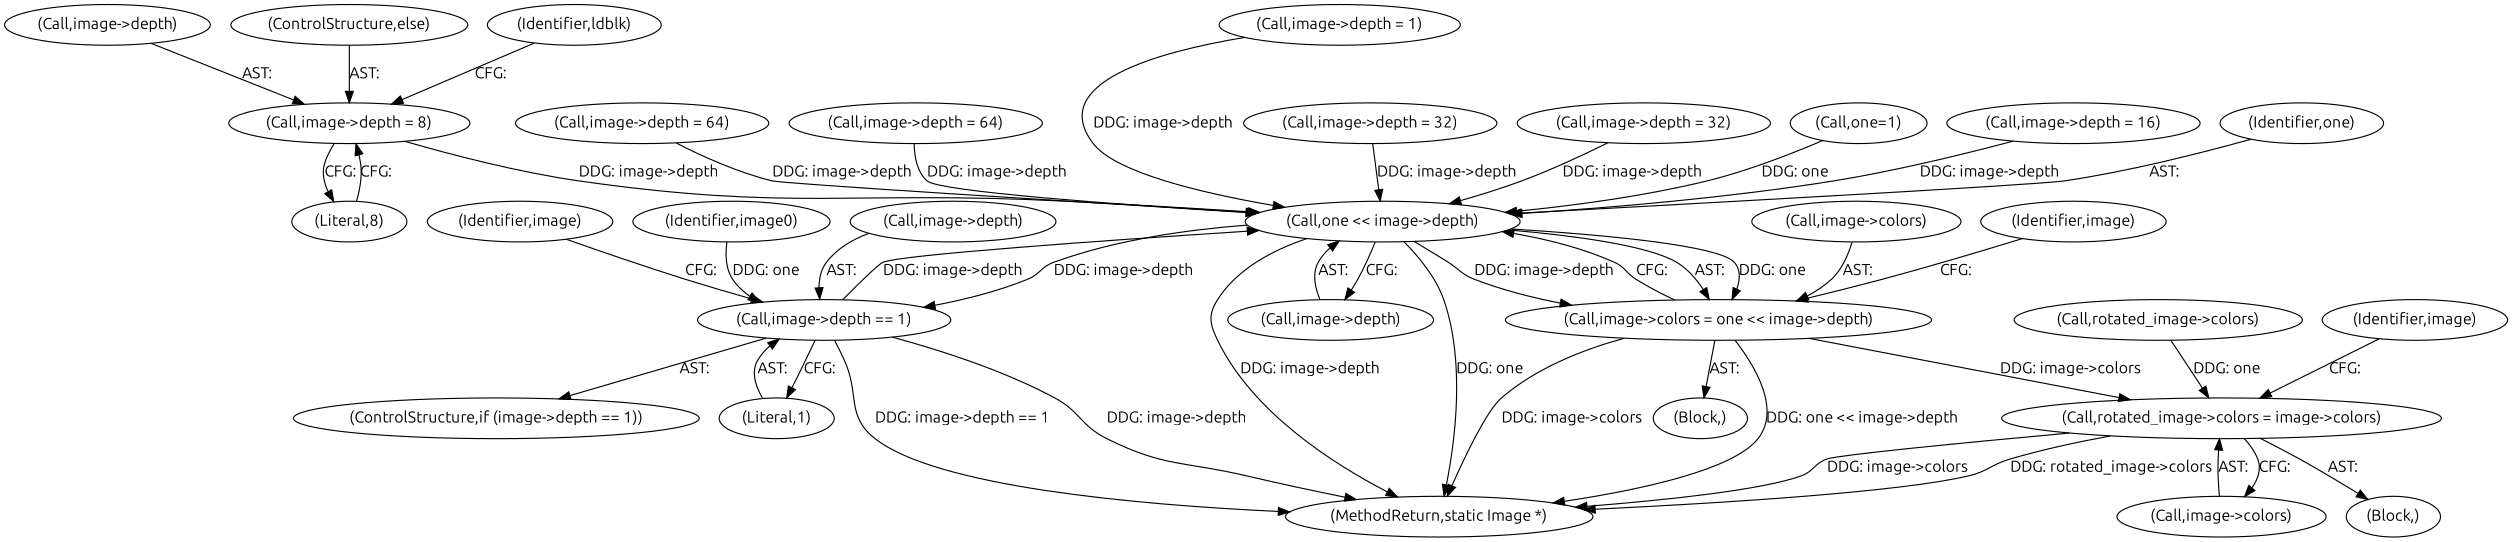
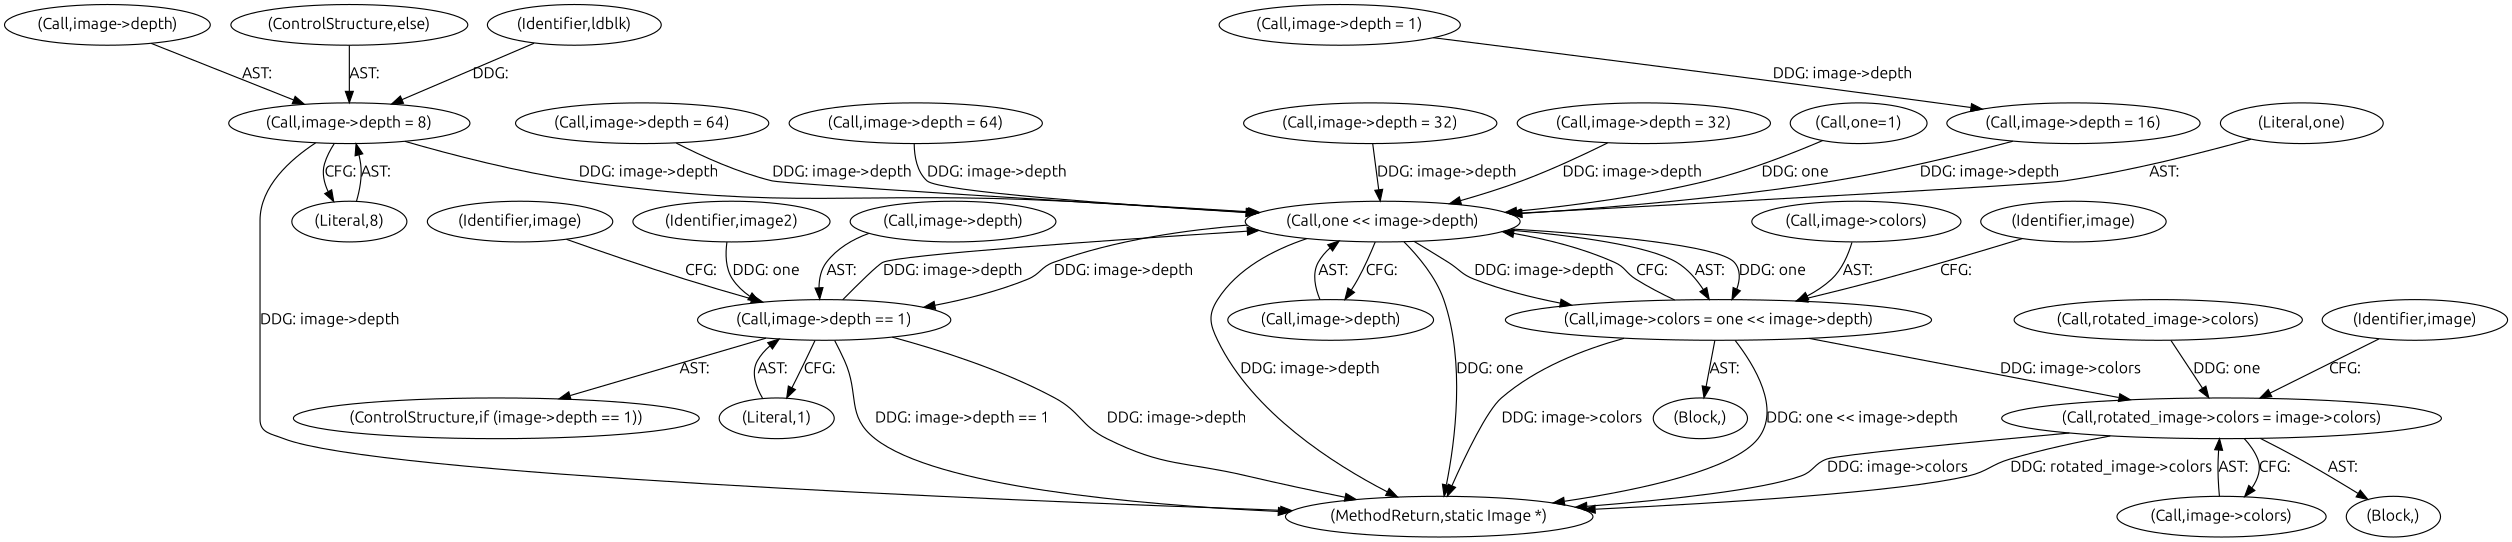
edge "(Identifier,ldblk)" -> "(Call,image->depth = 8)": label "CFG: " -> "DDG: "
node "(Identifier,one)": label "(Identifier,one)" -> "(Literal,one)"
edge "(Call,image->depth = 1)" -> "(Call,one << image->depth)": now "(Call,image->depth = 1)" -> "(Call,image->depth = 16)"
edge "(Literal,8)" -> "(Call,image->depth = 8)": label "CFG: " -> "AST: "
node "(Identifier,image0)": label "(Identifier,image0)" -> "(Identifier,image2)"
edge "(Call,image->depth = 8)" -> "(MethodReturn,static Image *)": added, label "DDG: image->depth"
